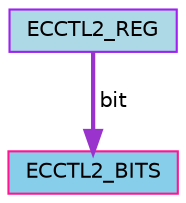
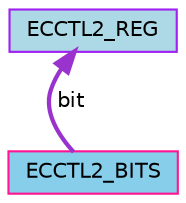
edge "ECCTL2_REG" -> "ECCTL2_BITS": reversed
